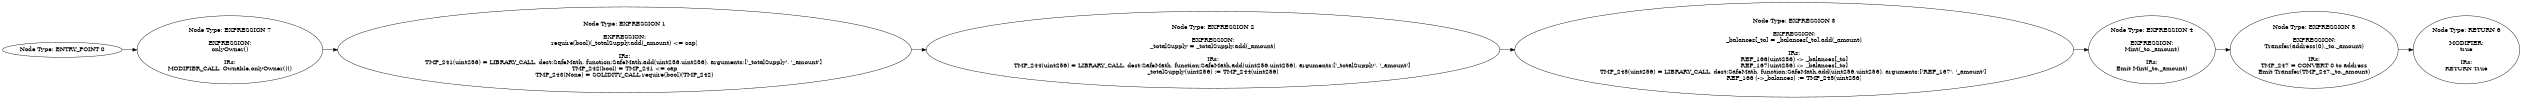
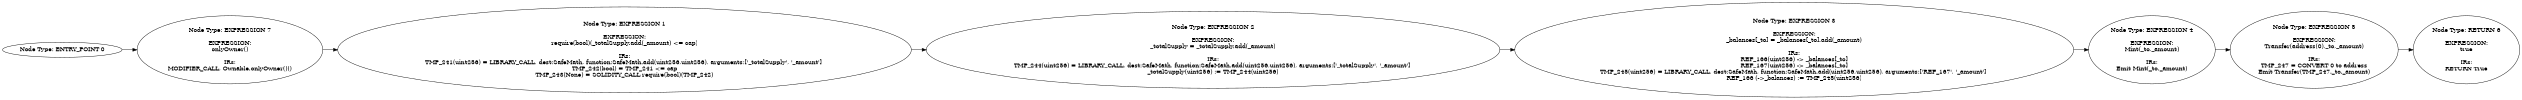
node "Node Type: RETURN 6 MODIFIER: true IRs: RETURN True": label "Node Type: RETURN 6 MODIFIER: true IRs: RETURN True" -> "Node Type: RETURN 6 EXPRESSION: true IRs: RETURN True"
